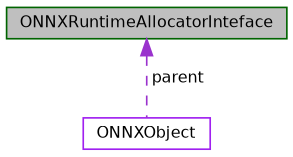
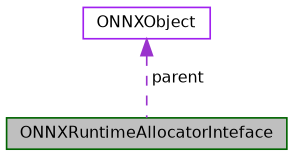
edge "ONNXObject" -> "ONNXRuntimeAllocatorInteface": reversed
